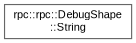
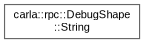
node "rpc::rpc::DebugShape ::String": label "rpc::rpc::DebugShape ::String" -> "carla::rpc::DebugShape ::String"
